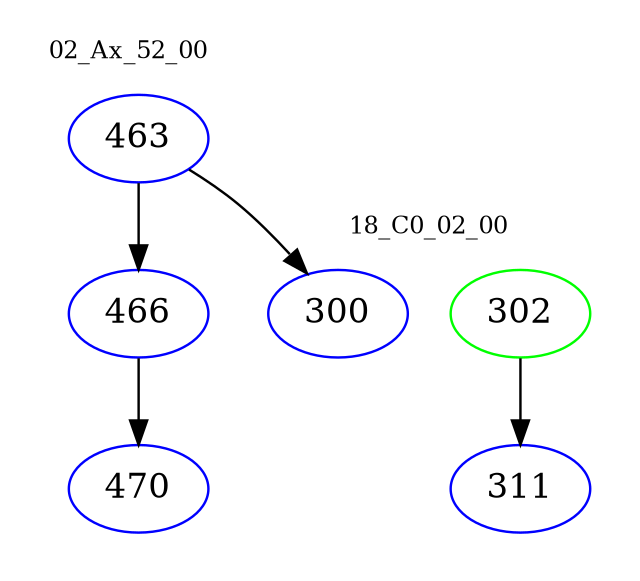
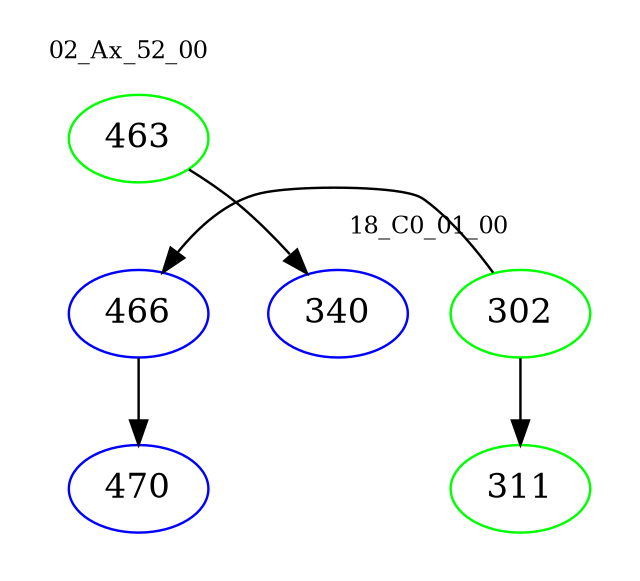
node "463": color blue -> green
edge "463" -> "466": now "302" -> "466"
cluster "18_C0_02_00": label "18_C0_02_00" -> "18_C0_01_00"
node "300": label "300" -> "340"
node "311": color blue -> green
